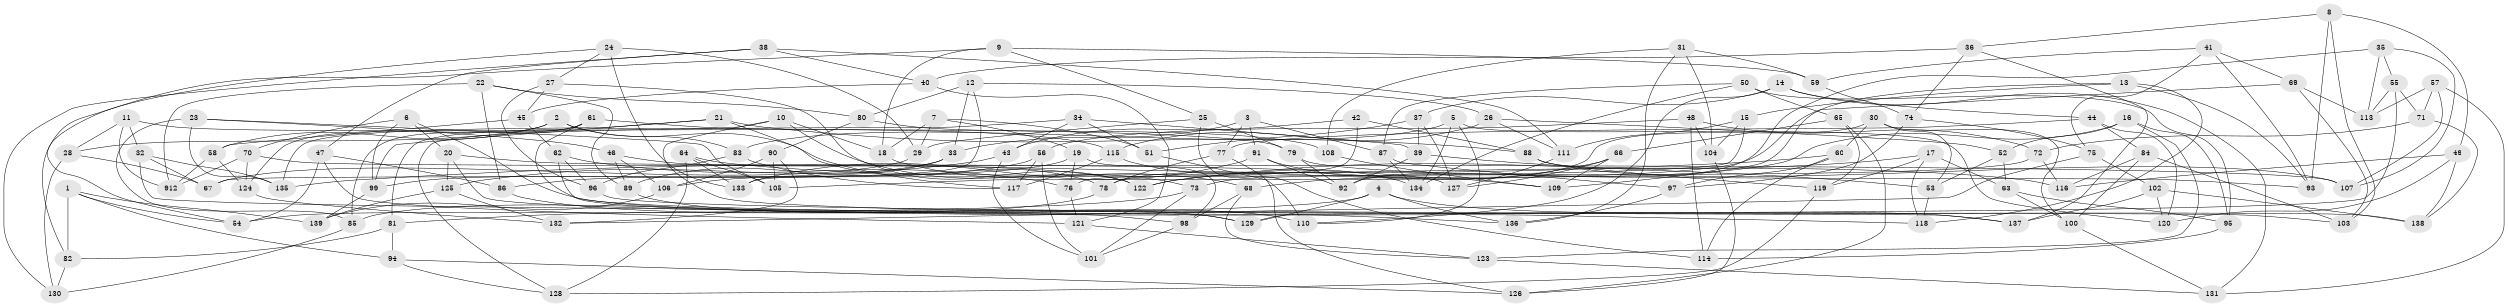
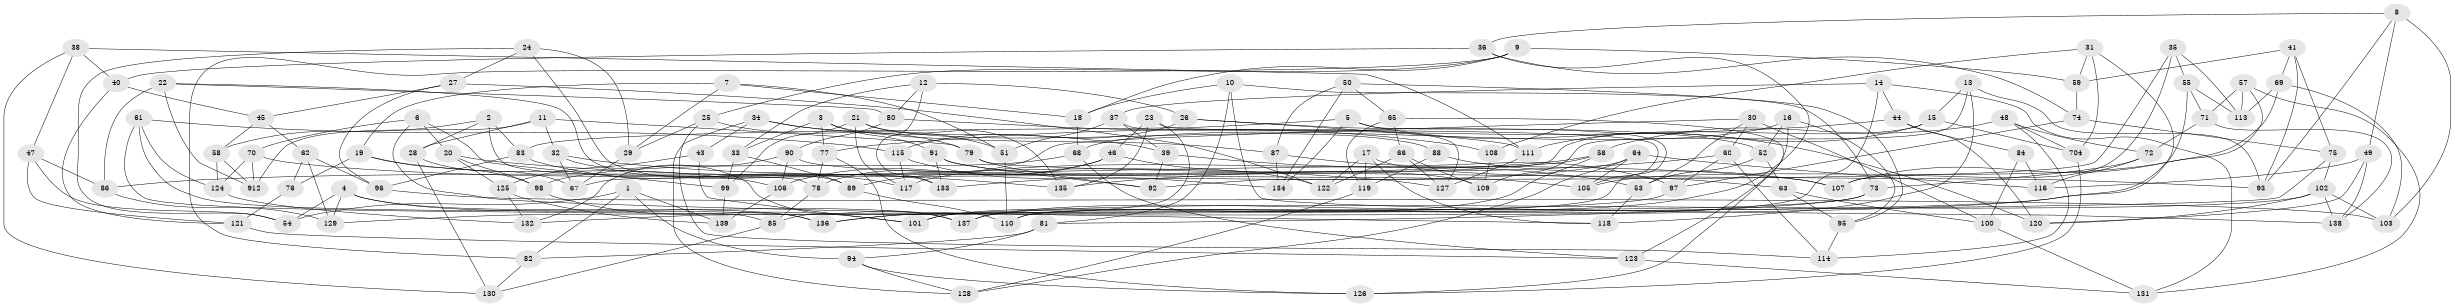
node "42": removed
node "104": label "104" -> "704"
edge "84" -- "103": now "102" -- "103"
